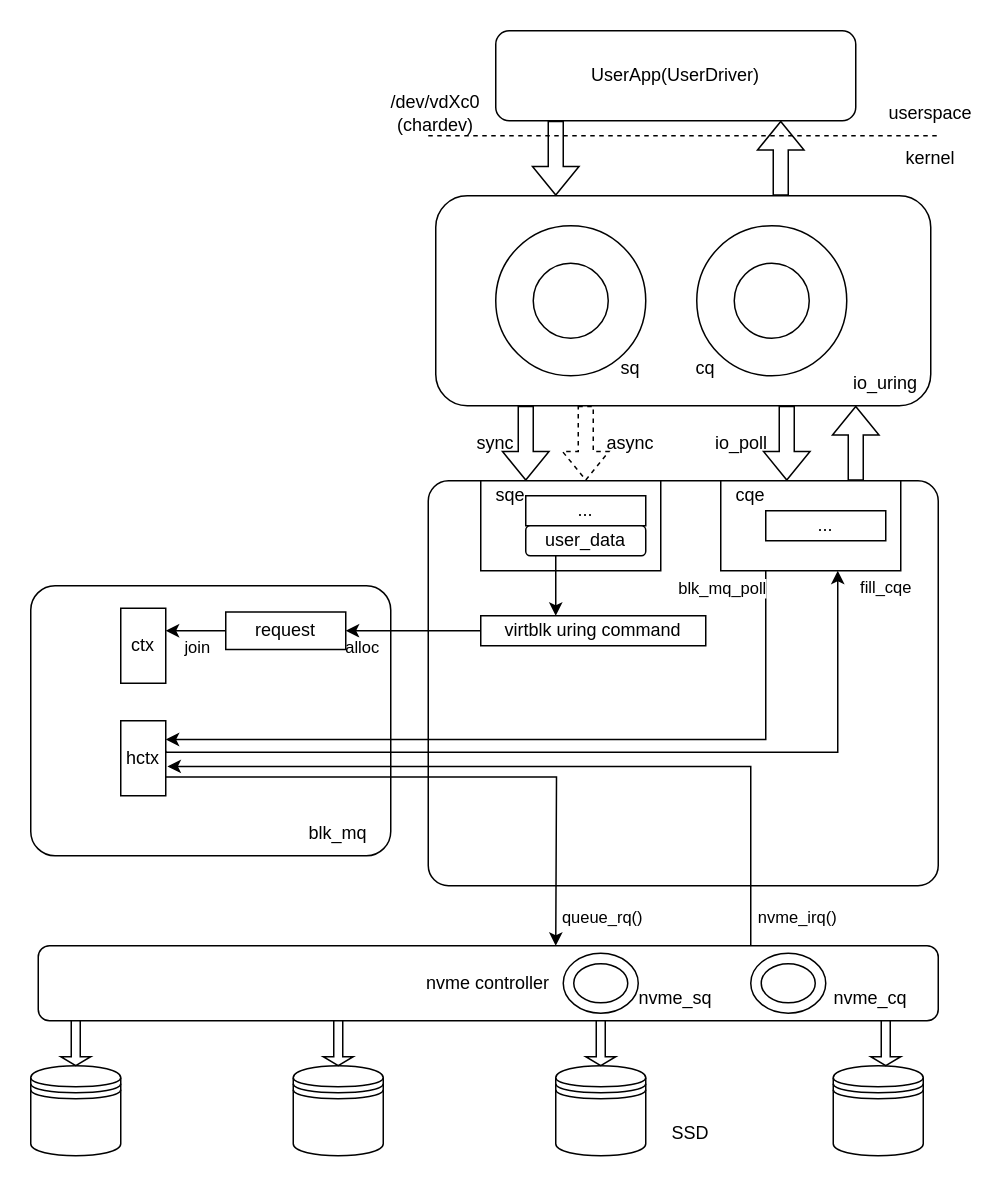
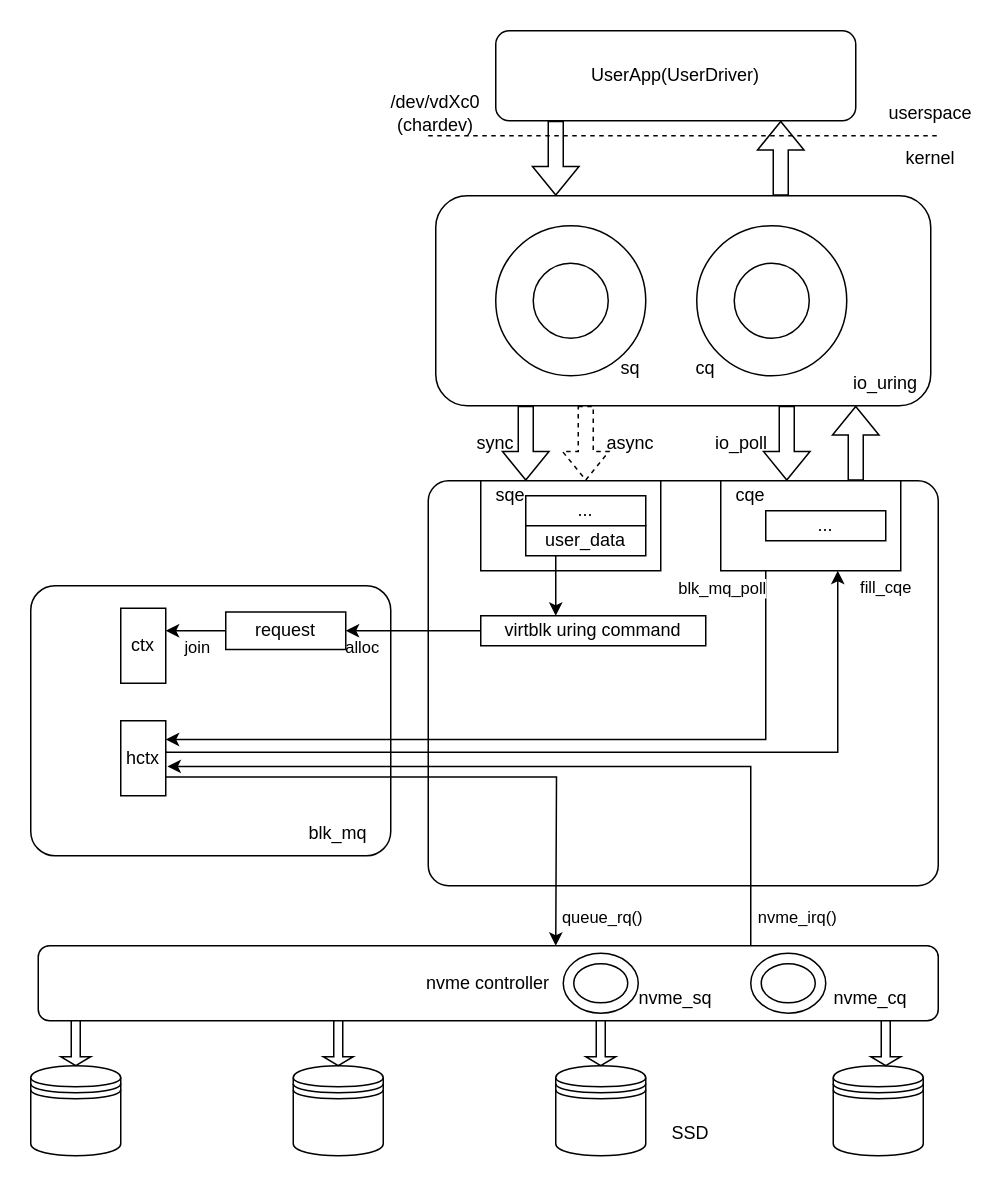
node "user_data": shape rounded rectangle -> rectangle
